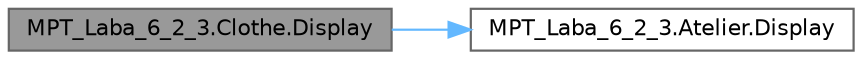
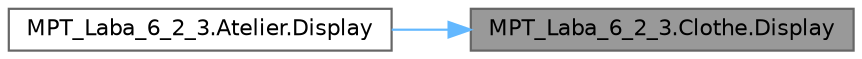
edge "MPT_Laba_6_2_3.Clothe.Display" -> "MPT_Laba_6_2_3.Atelier.Display": reversed
